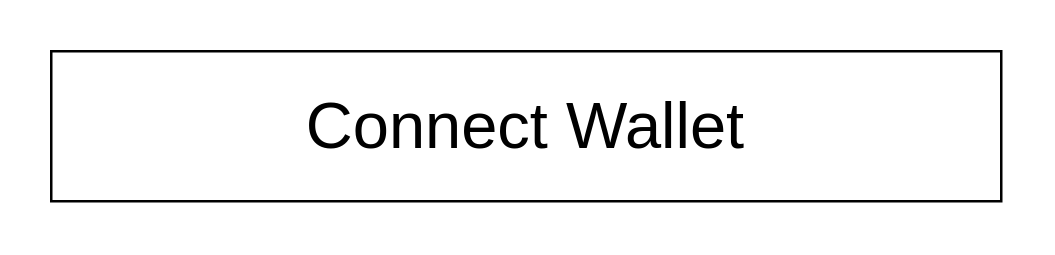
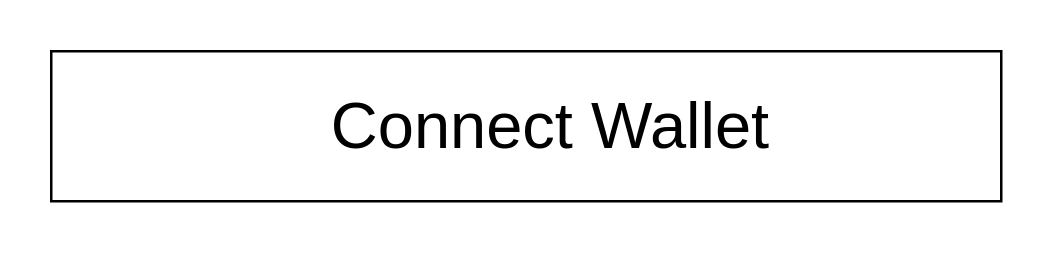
node "Connect Wallet": moved (526, 126) -> (551, 126)
